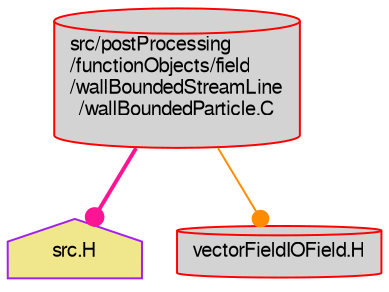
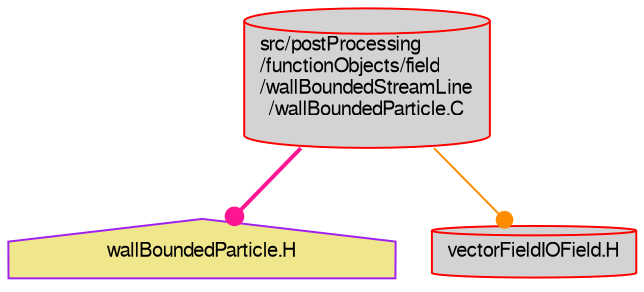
node "src.H": label "src.H" -> "wallBoundedParticle.H"
